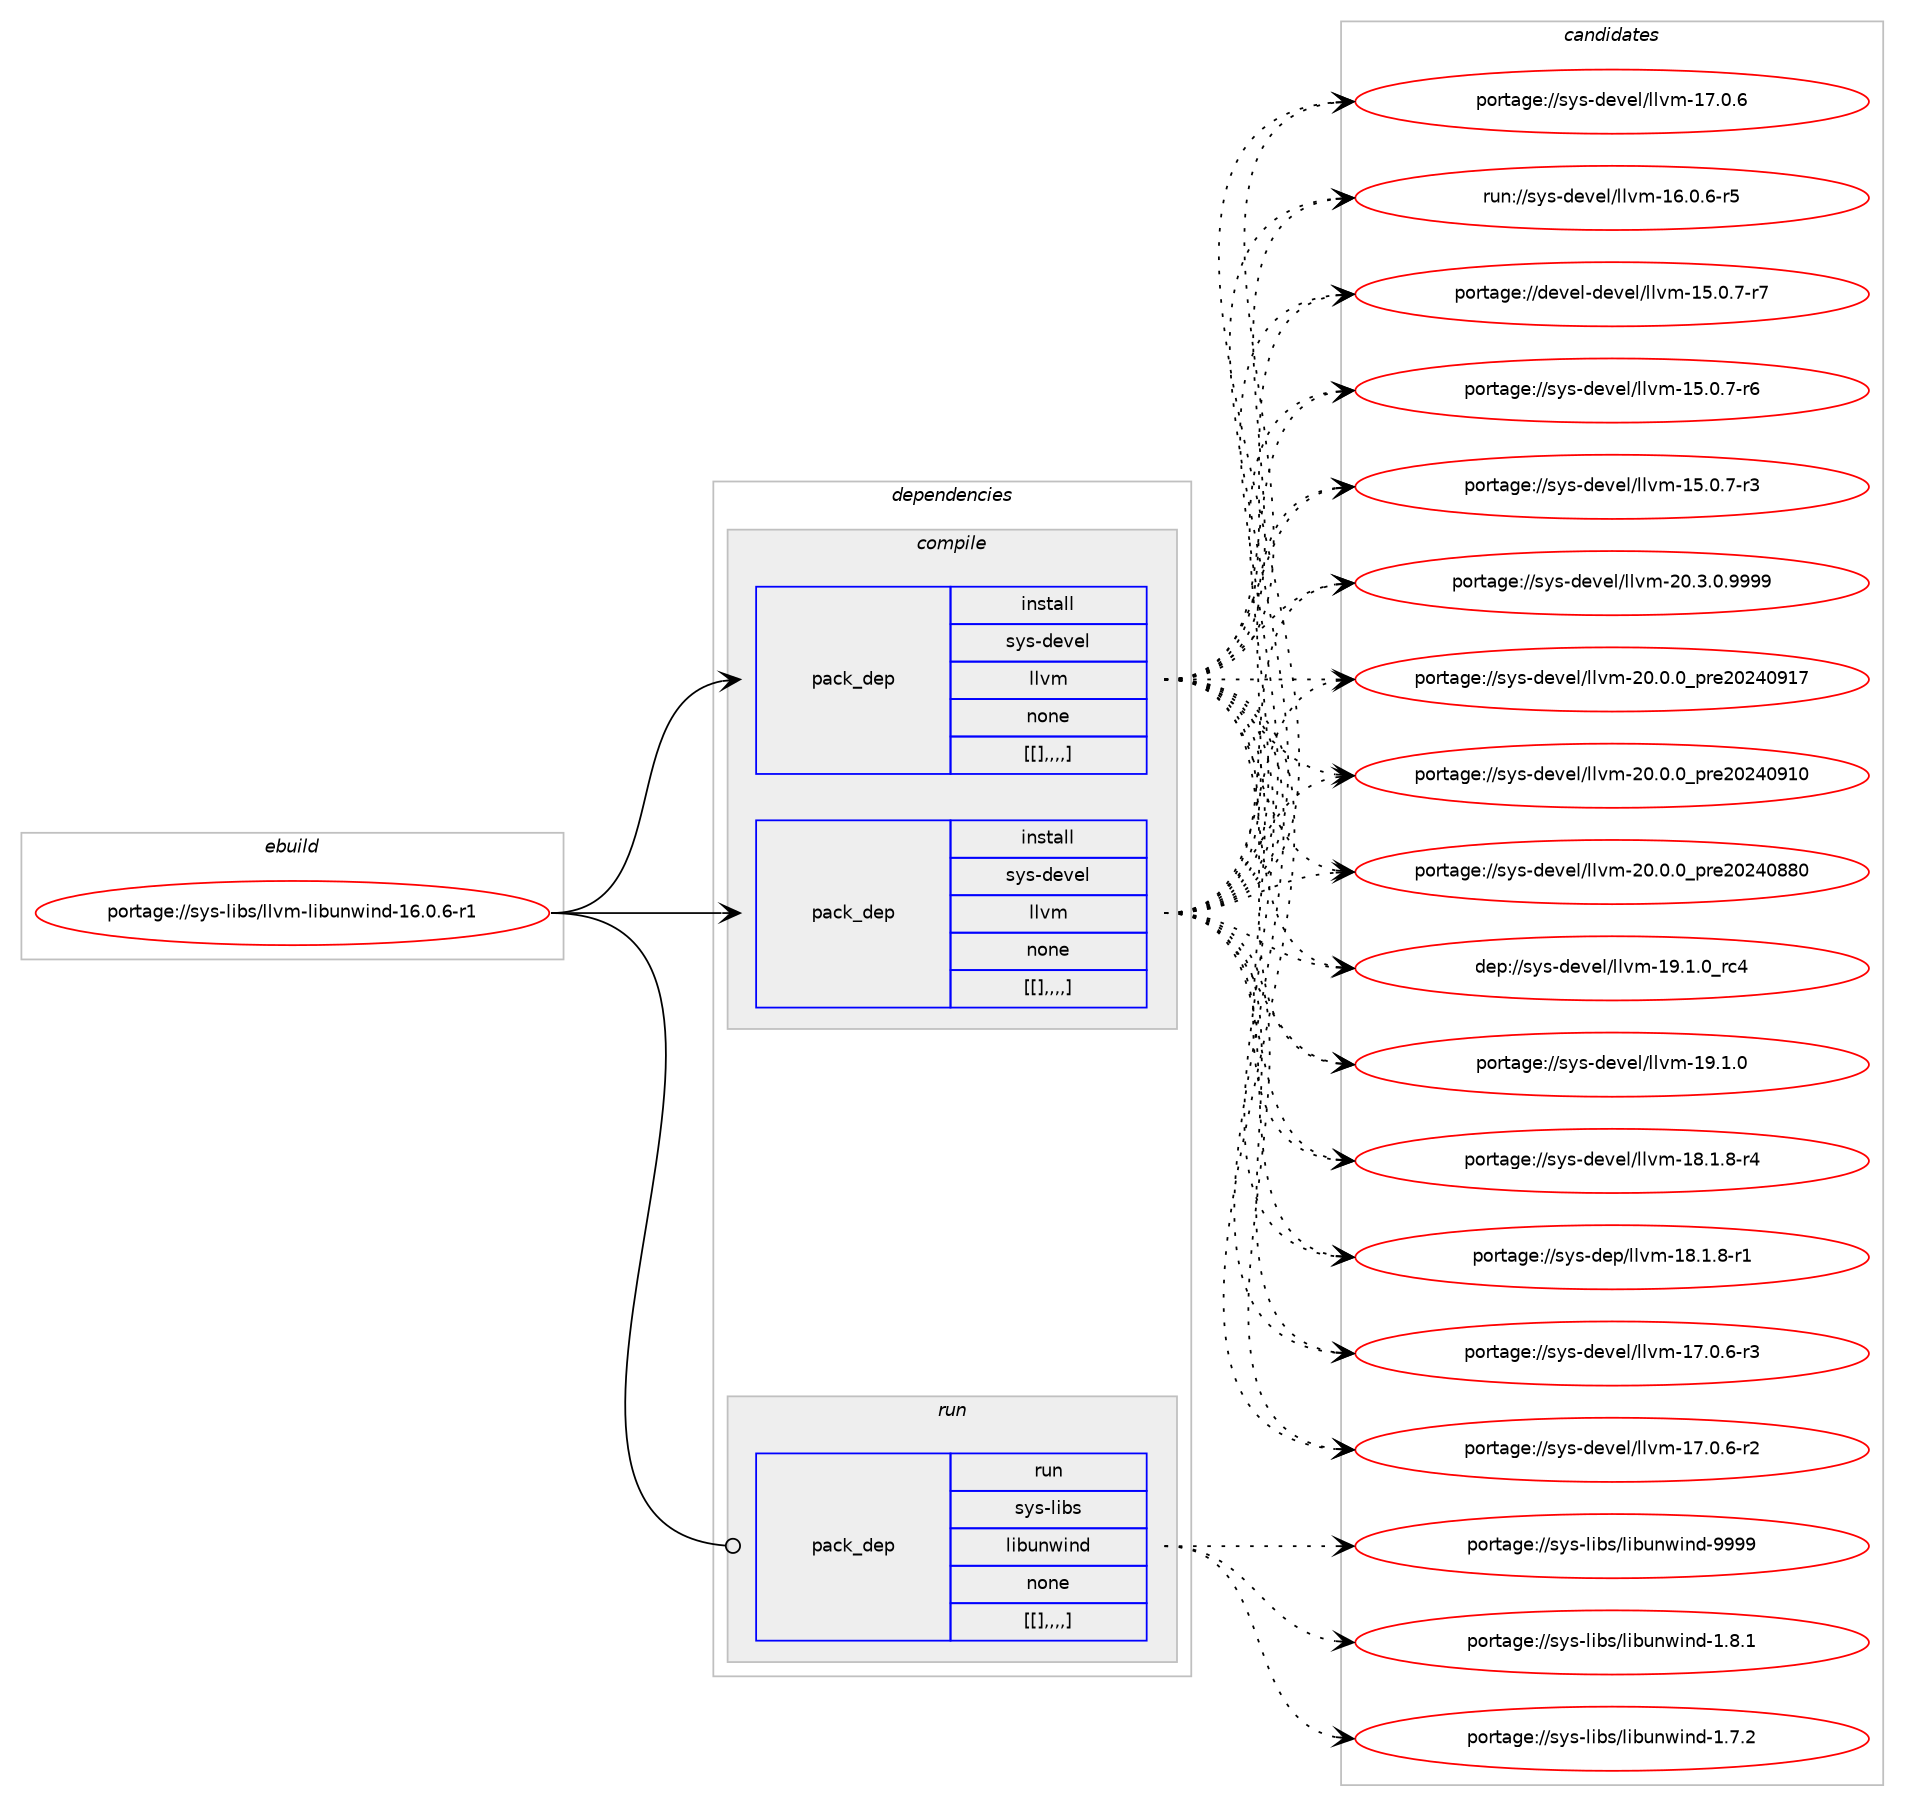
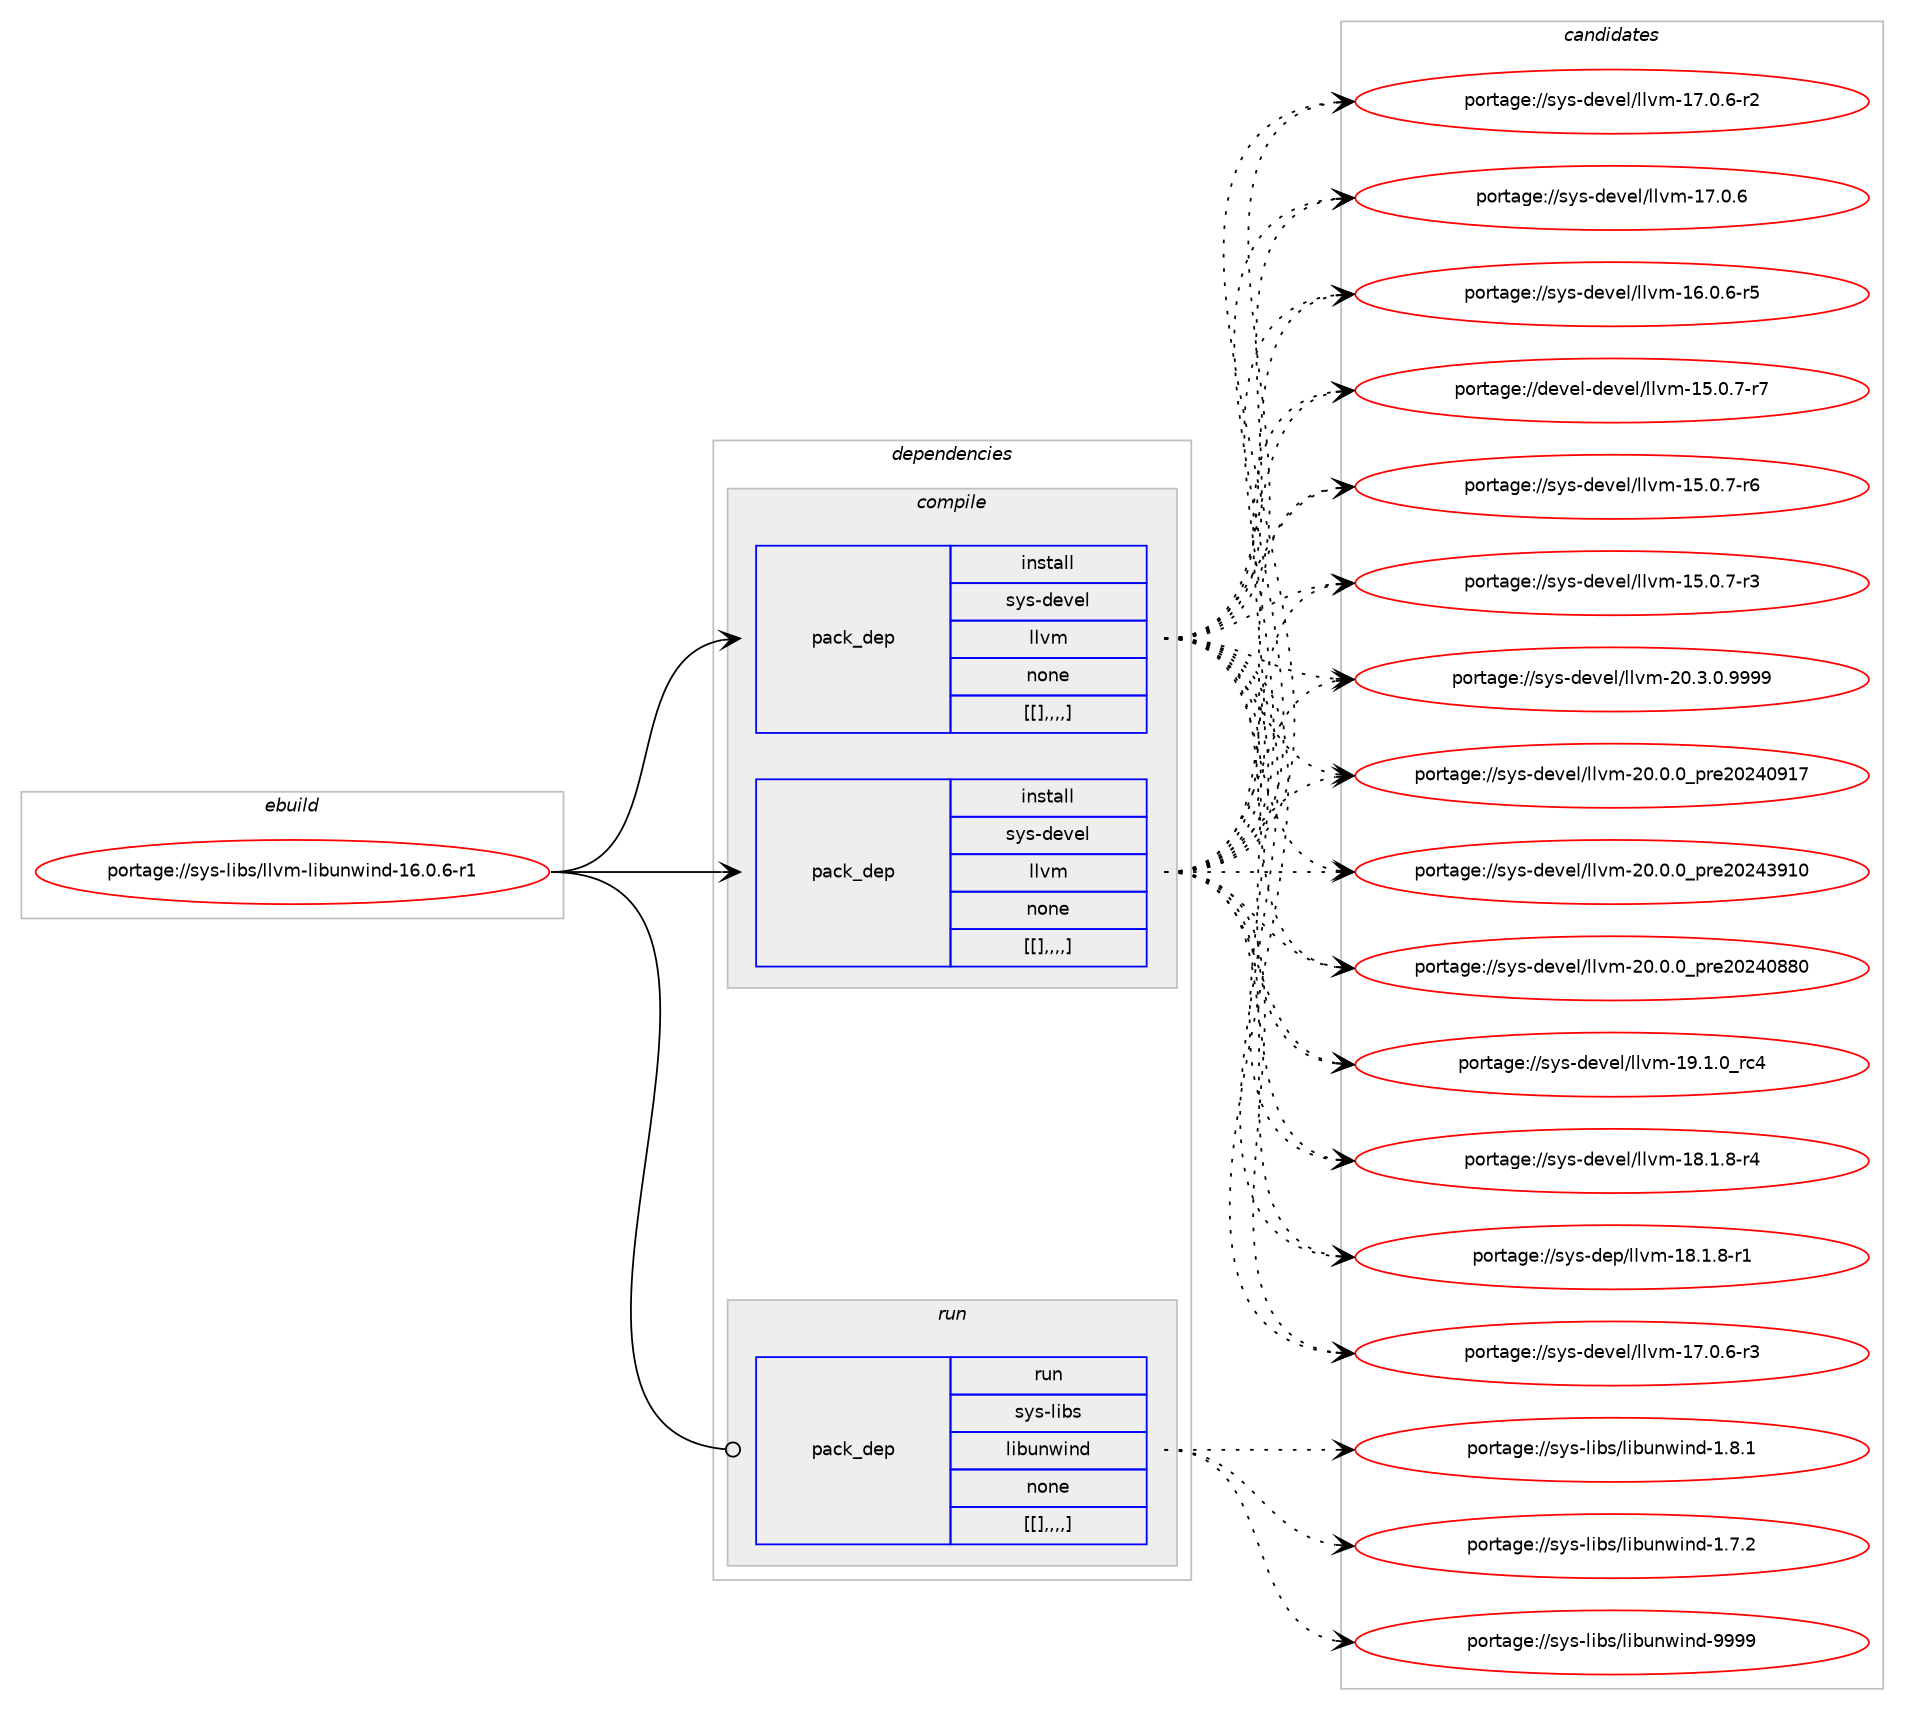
node "run://sys-devel/llvm-16.0.6-r5": label "run://sys-devel/llvm-16.0.6-r5" -> "portage://sys-devel/llvm-16.0.6-r5"
node "portage://sys-devel/llvm-20.0.0_pre20240910": label "portage://sys-devel/llvm-20.0.0_pre20240910" -> "portage://sys-devel/llvm-20.0.0_pre20243910"
node "dep://sys-devel/llvm-19.1.0_rc4": label "dep://sys-devel/llvm-19.1.0_rc4" -> "portage://sys-devel/llvm-19.1.0_rc4"
node "portage://sys-devel/llvm-19.1.0": removed
